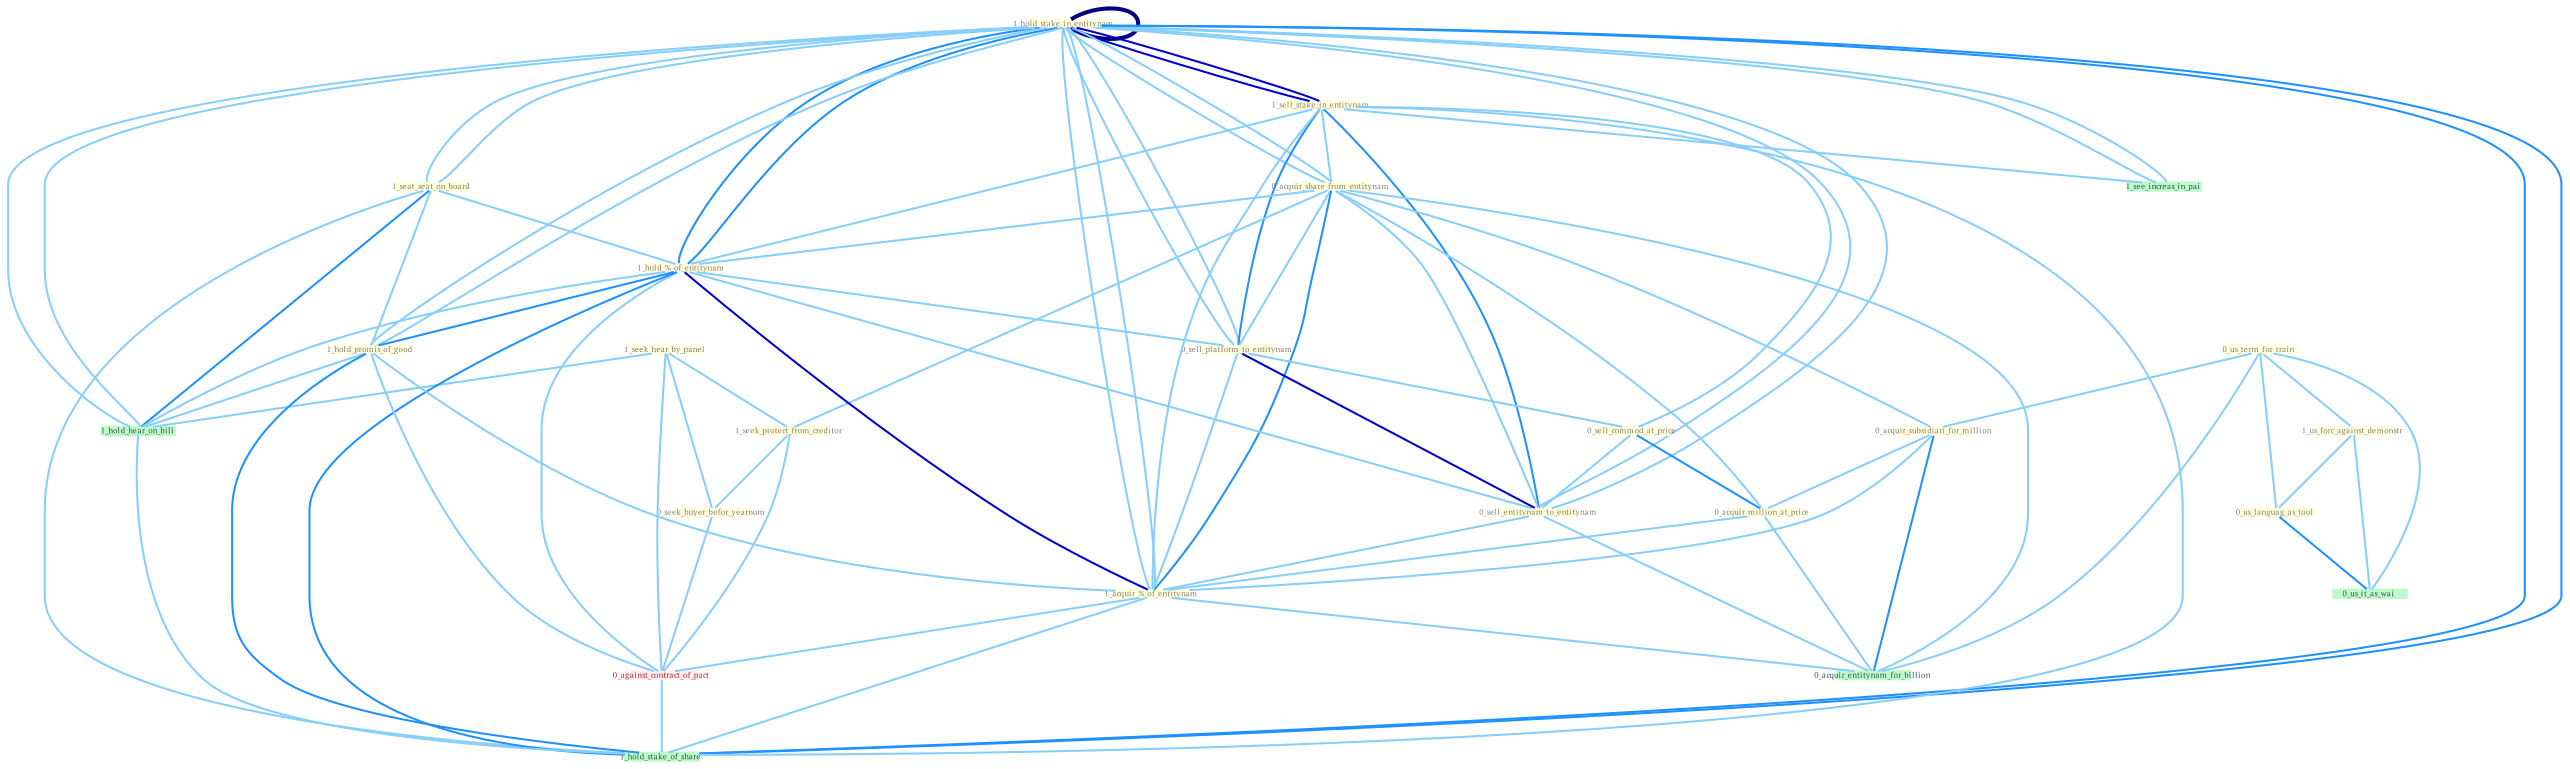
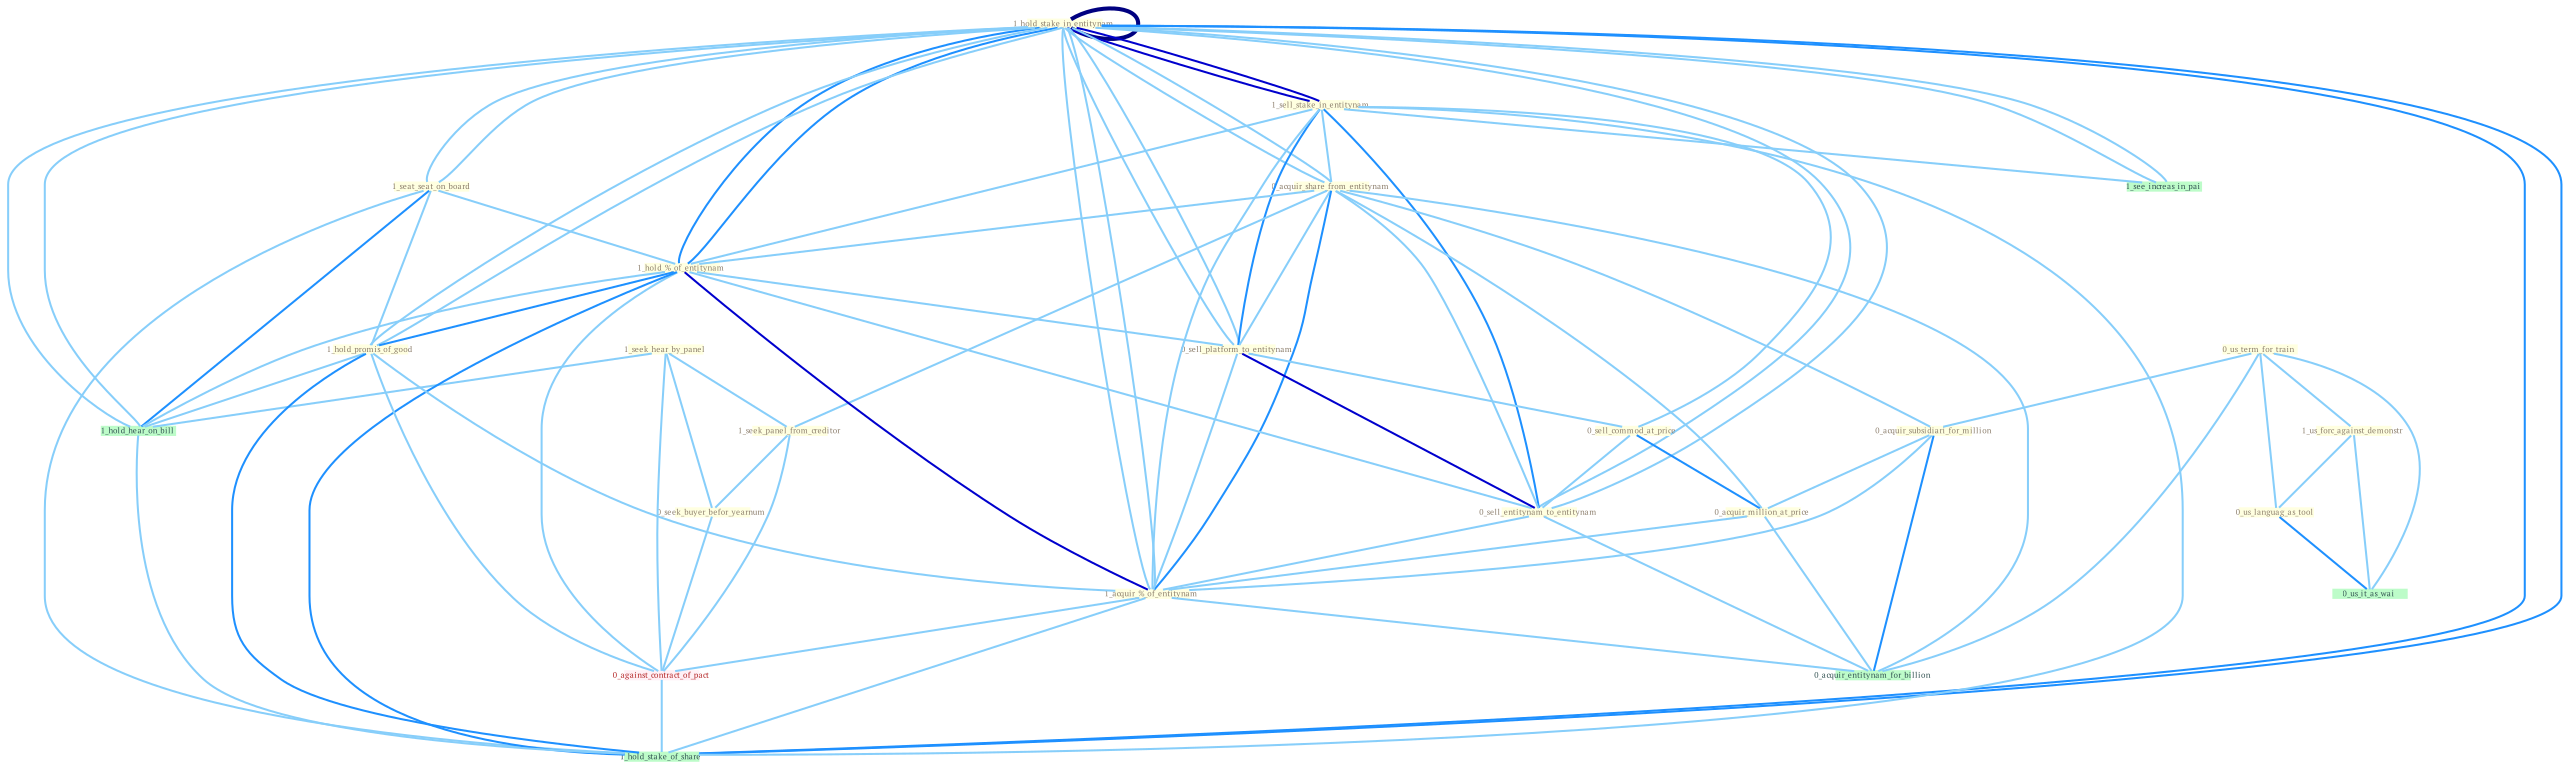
node "1_seek_protect_from_creditor": label "1_seek_protect_from_creditor" -> "1_seek_panel_from_creditor"
